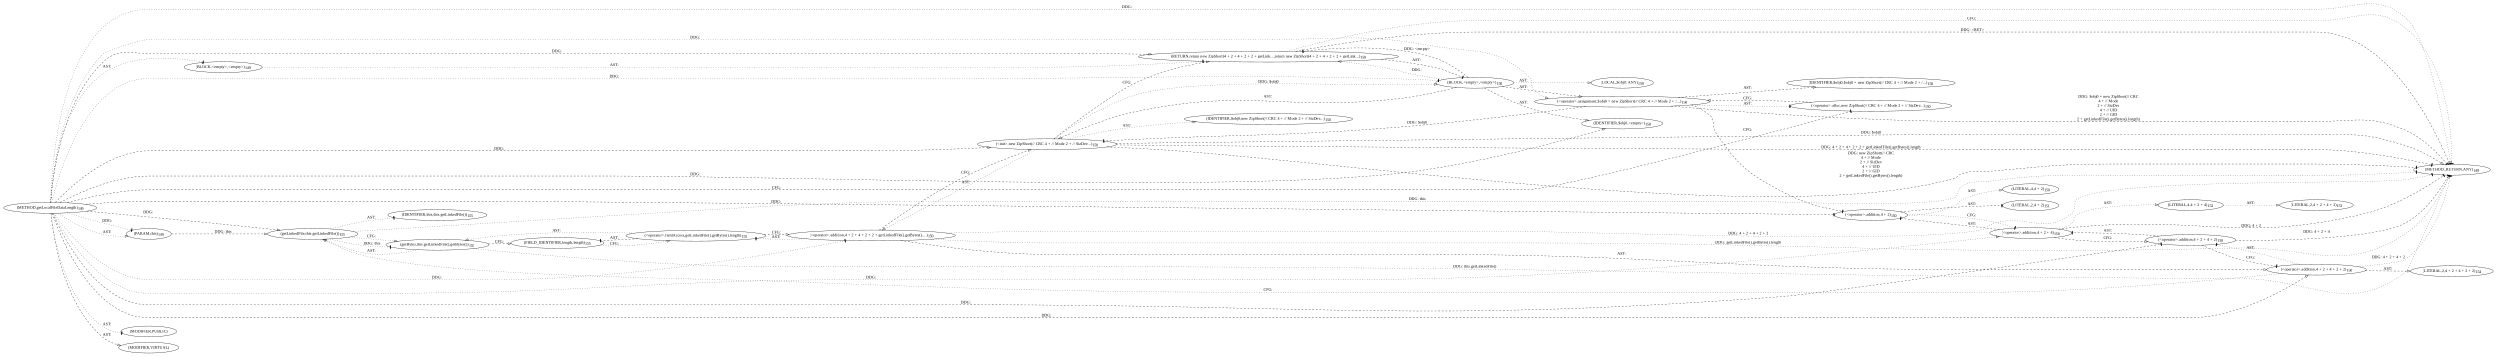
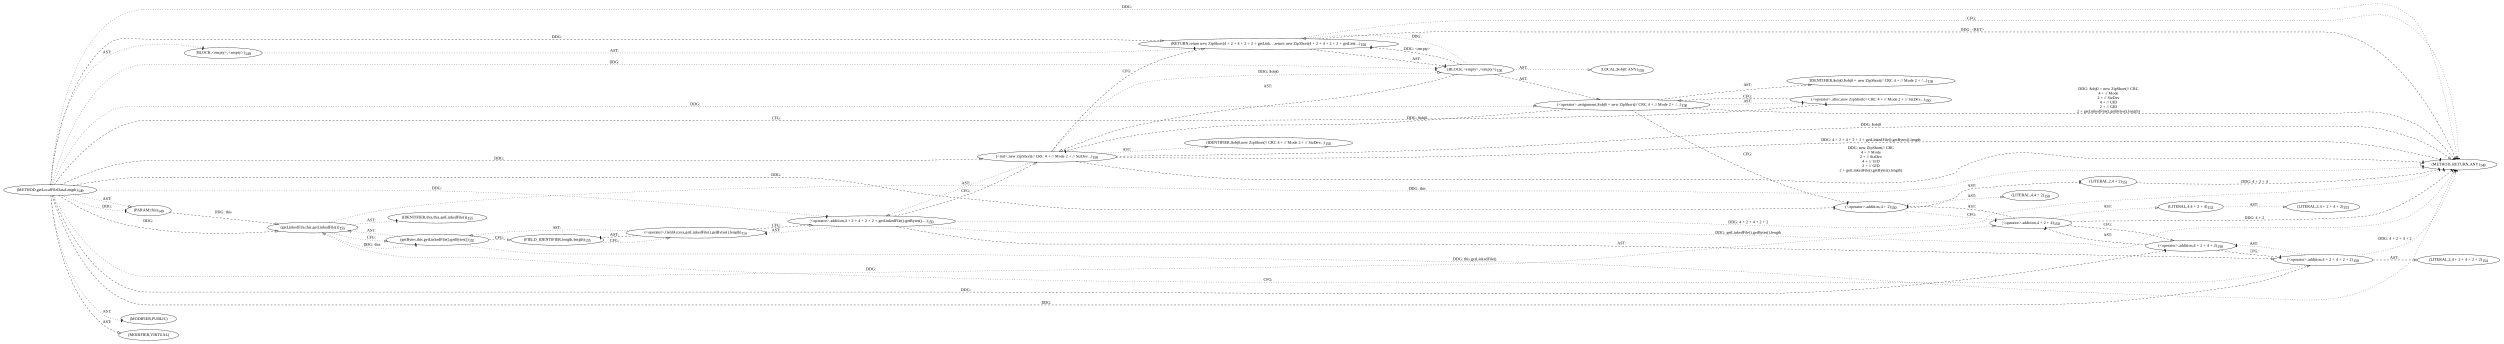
node "(IDENTIFIER,$obj0,<empty>)": removed
edge "(<operator>.addition,4 + 2 + 4 + 2)" -> "(METHOD_RETURN,ANY)": now "(LITERAL,2,4 + 2)" -> "(METHOD_RETURN,ANY)"
